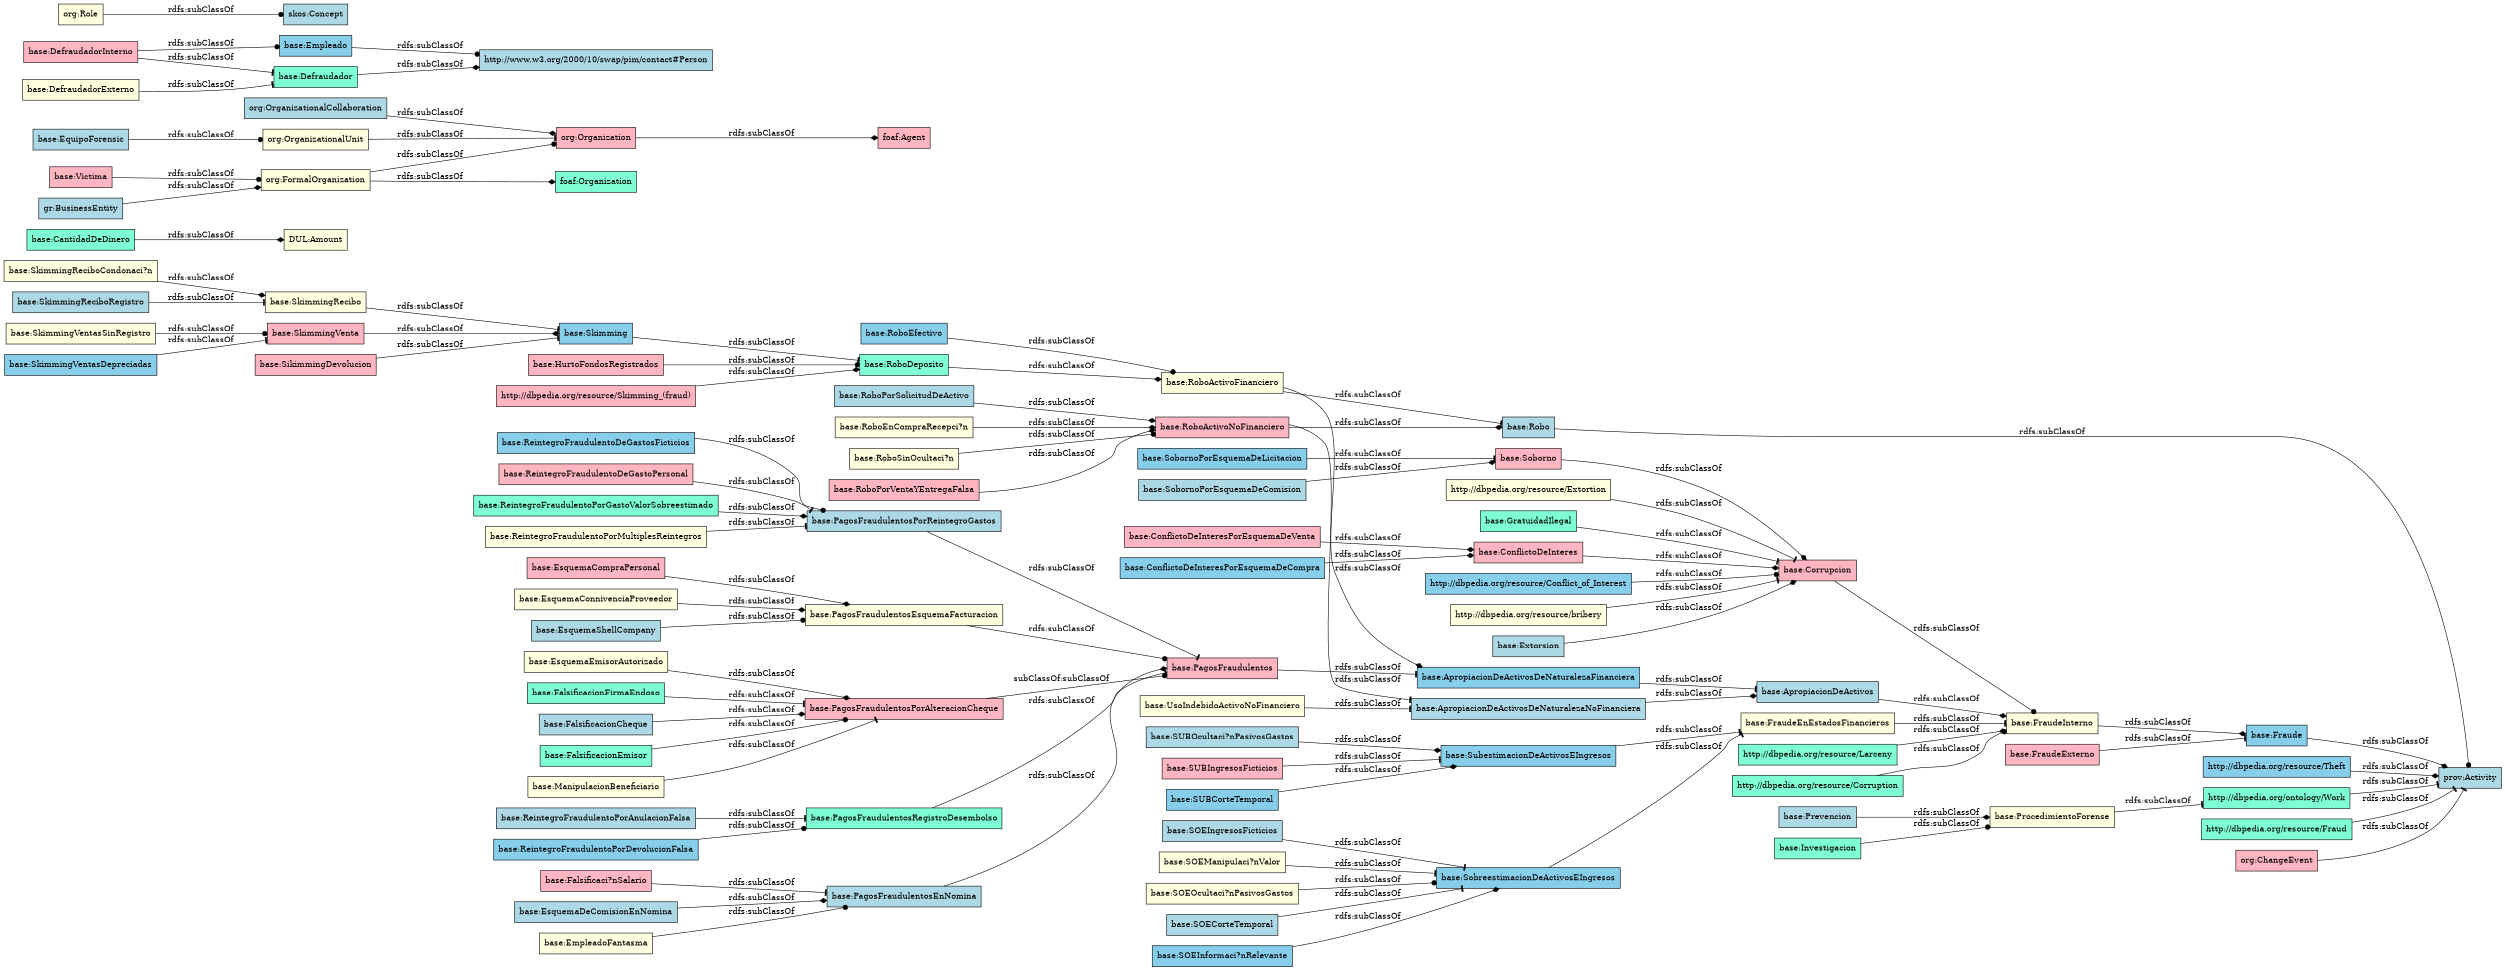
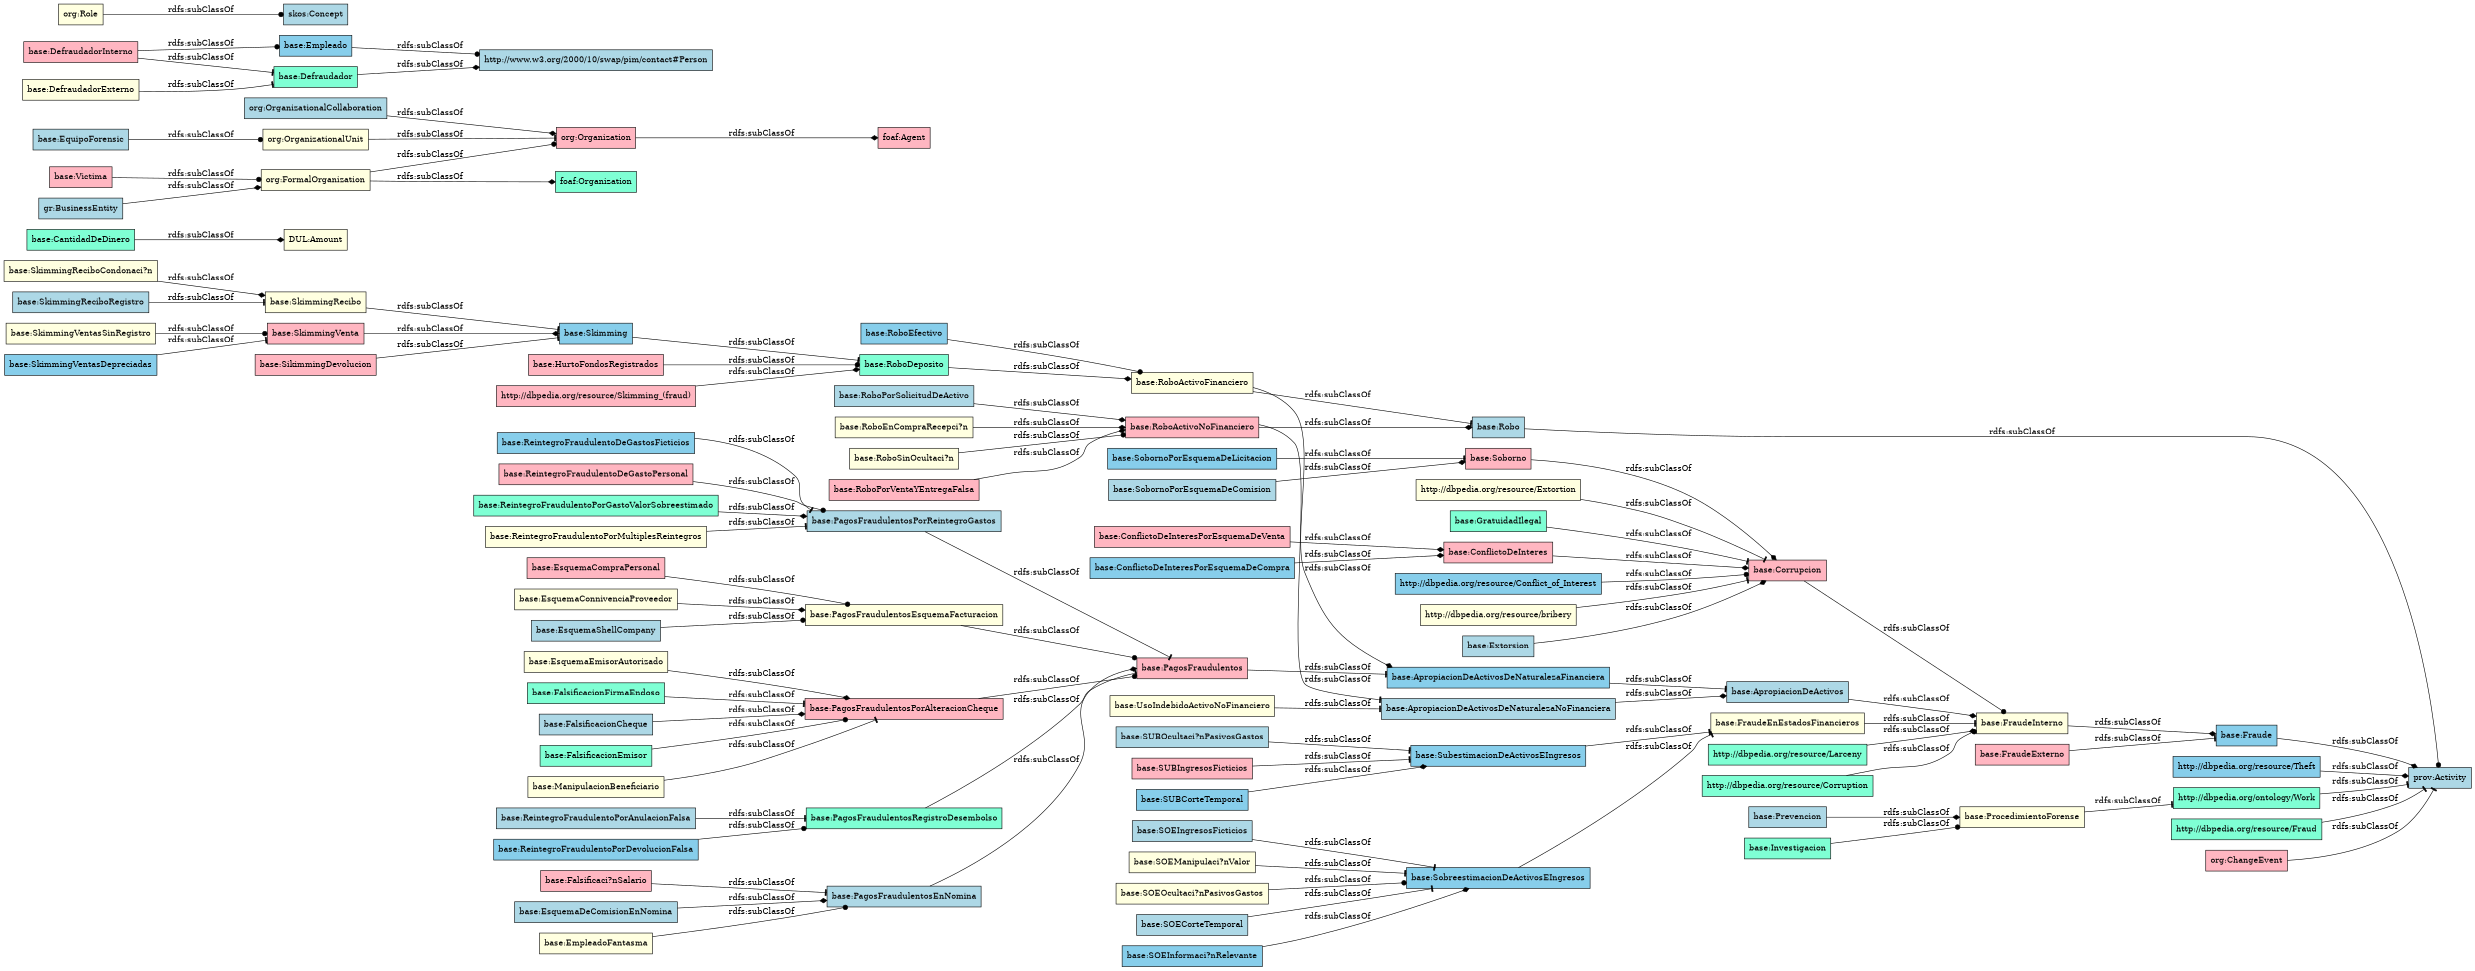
edge "base:EsquemaCompraPersonal" -> "base:PagosFraudulentosEsquemaFacturacion": arrowhead diamond -> dot
edge "base:PagosFraudulentosPorAlteracionCheque" -> "base:PagosFraudulentos": label "subClassOf:subClassOf" -> "rdfs:subClassOf"
edge "base:SUBOcultaci?nPasivosGastos" -> "base:SubestimacionDeActivosEIngresos": arrowhead diamond -> tee
